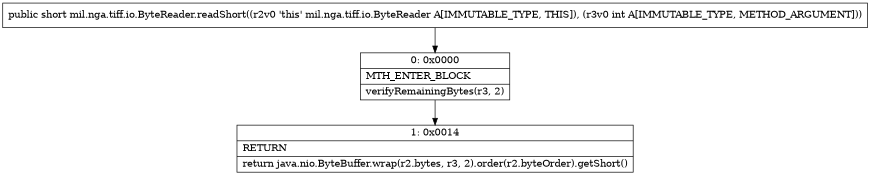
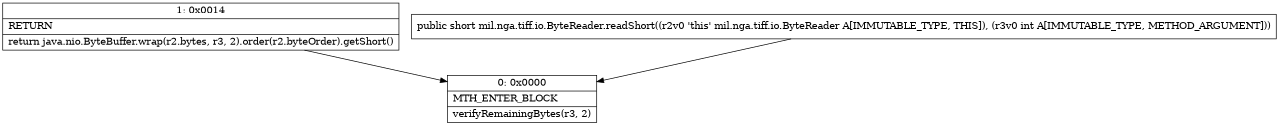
edge "0: 0x0000" -> "1: 0x0014": reversed
